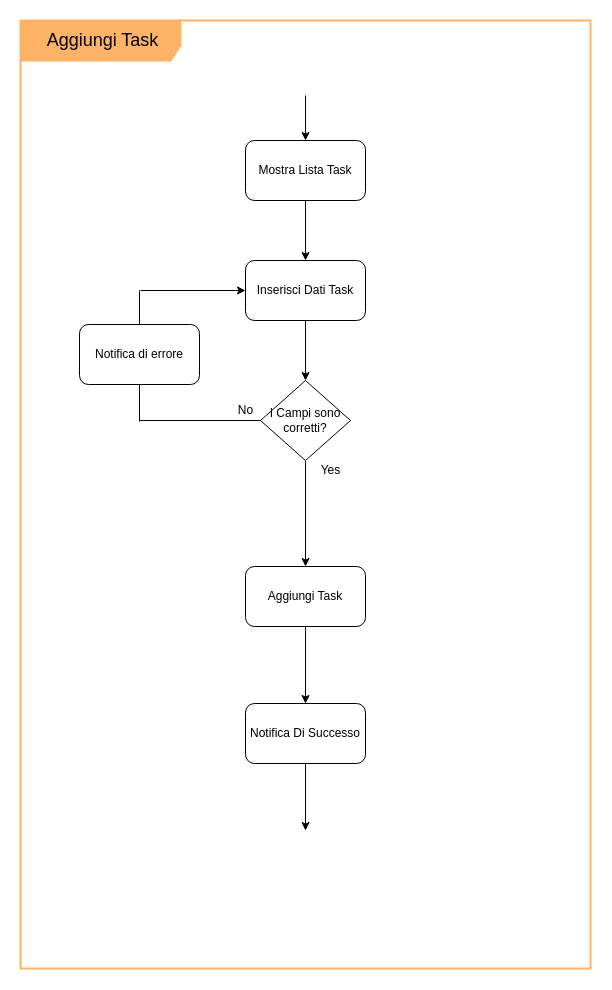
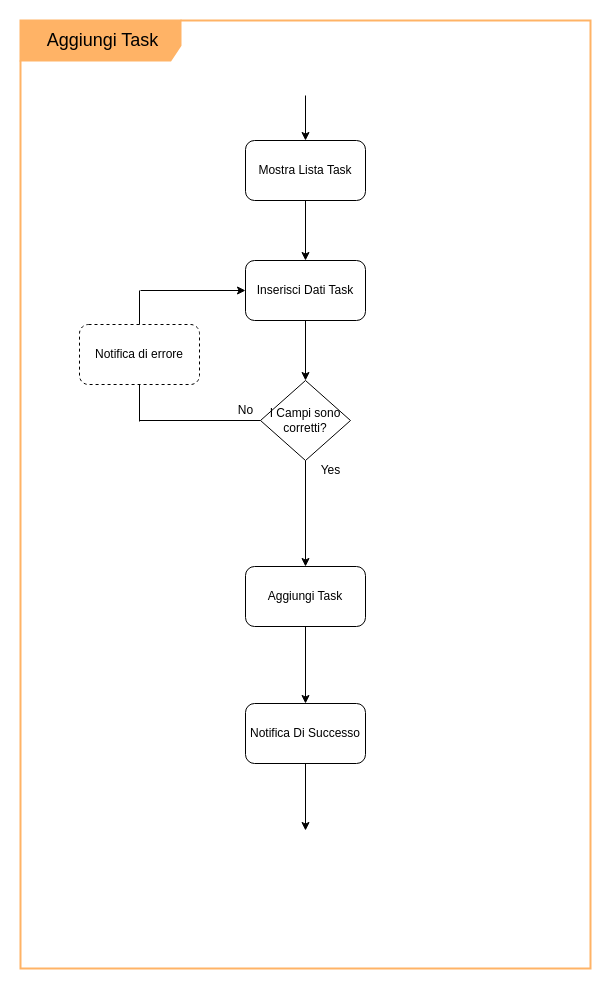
node "Notifica di errore": style solid -> dashed
